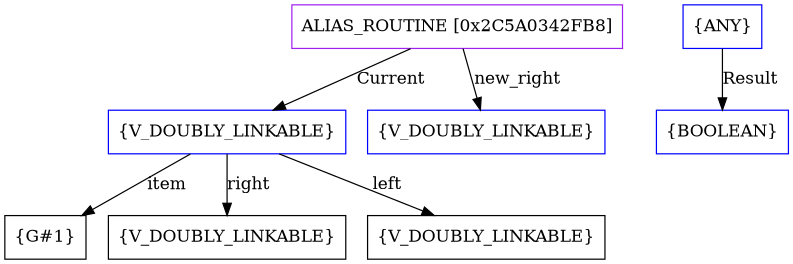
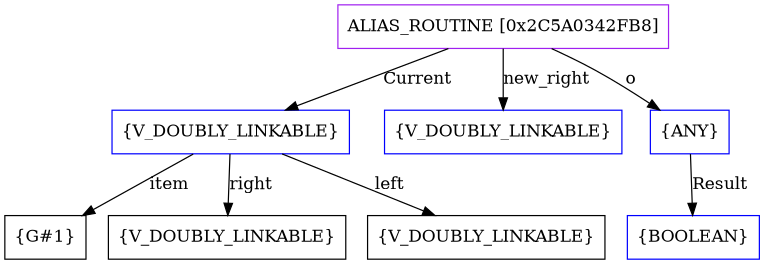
edge "ALIAS_ROUTINE [0x2C5A0342FB8]" -> "{ANY}": added, label "o"
